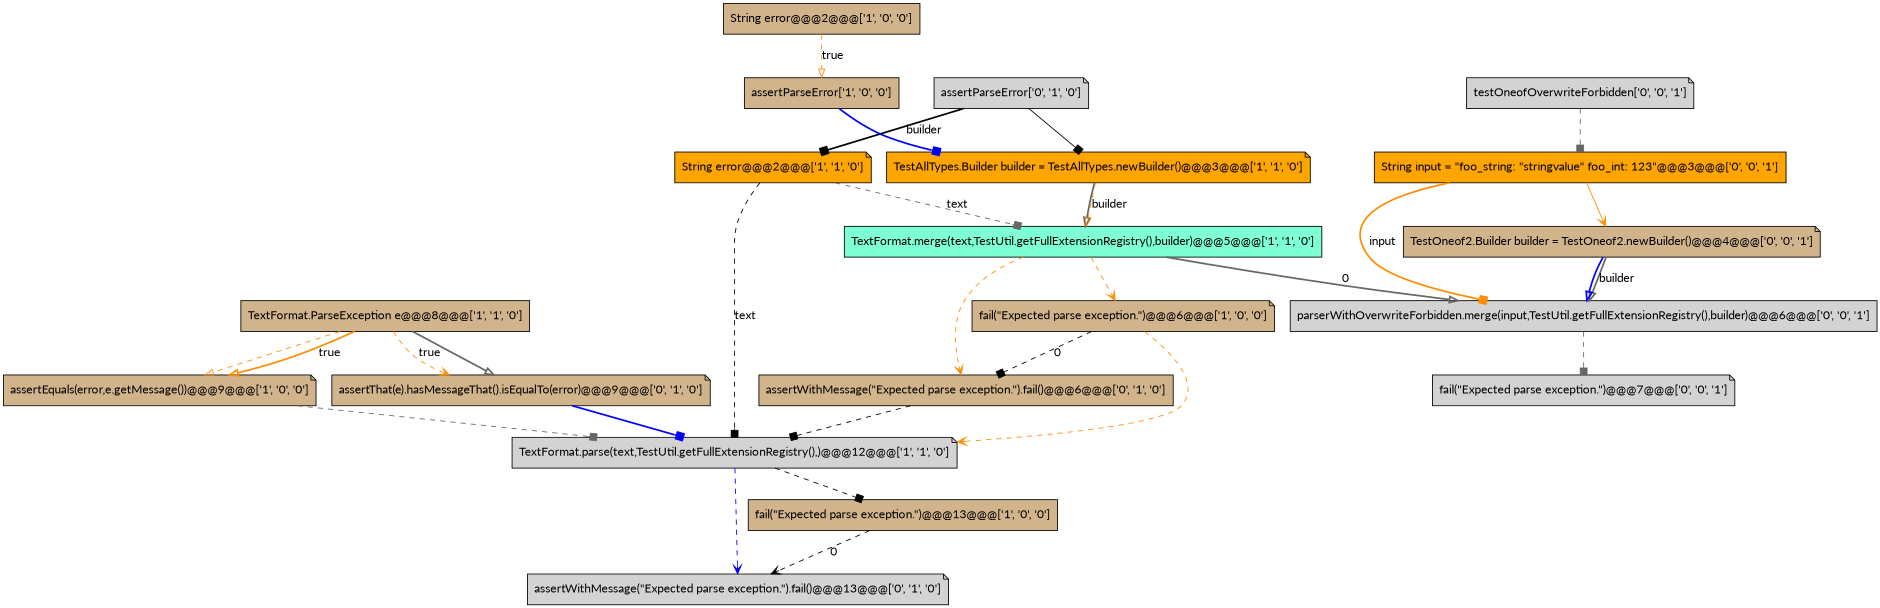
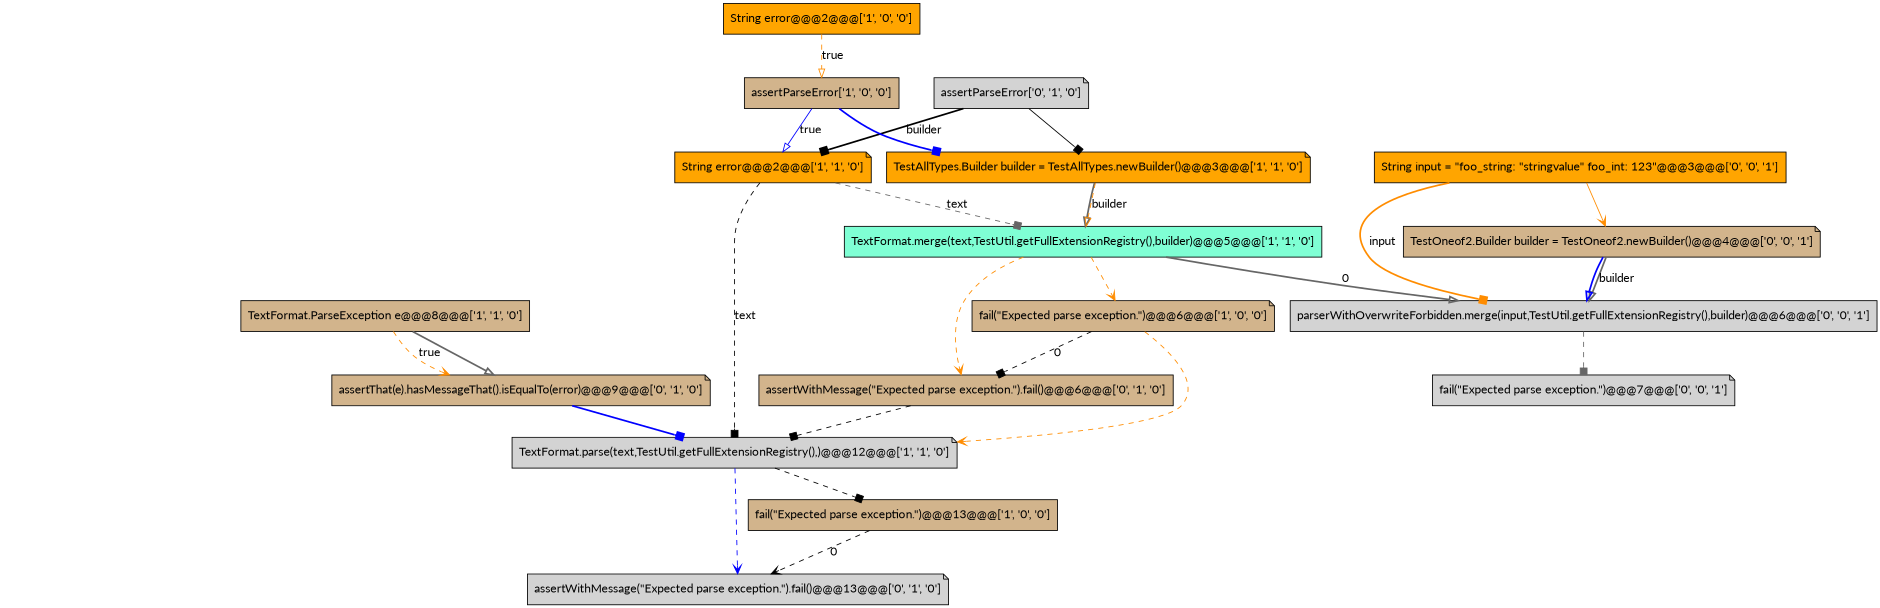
node "String error@@@2@@@['1', '0', '0']": fillcolor tan -> orange
node "testOneofOverwriteForbidden['0', '0', '1']": removed
edge "assertParseError['1', '0', '0']" -> "String error@@@2@@@['1', '1', '0']": added, label "true"
node "assertEquals(error,e.getMessage())@@@9@@@['1', '0', '0']": removed
